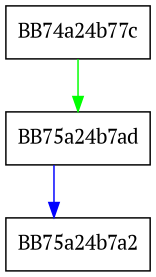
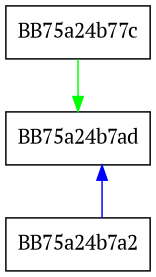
node "BB74a24b77c": label "BB74a24b77c" -> "BB75a24b77c"
edge "BB75a24b7ad" -> "BB75a24b7a2": reversed
